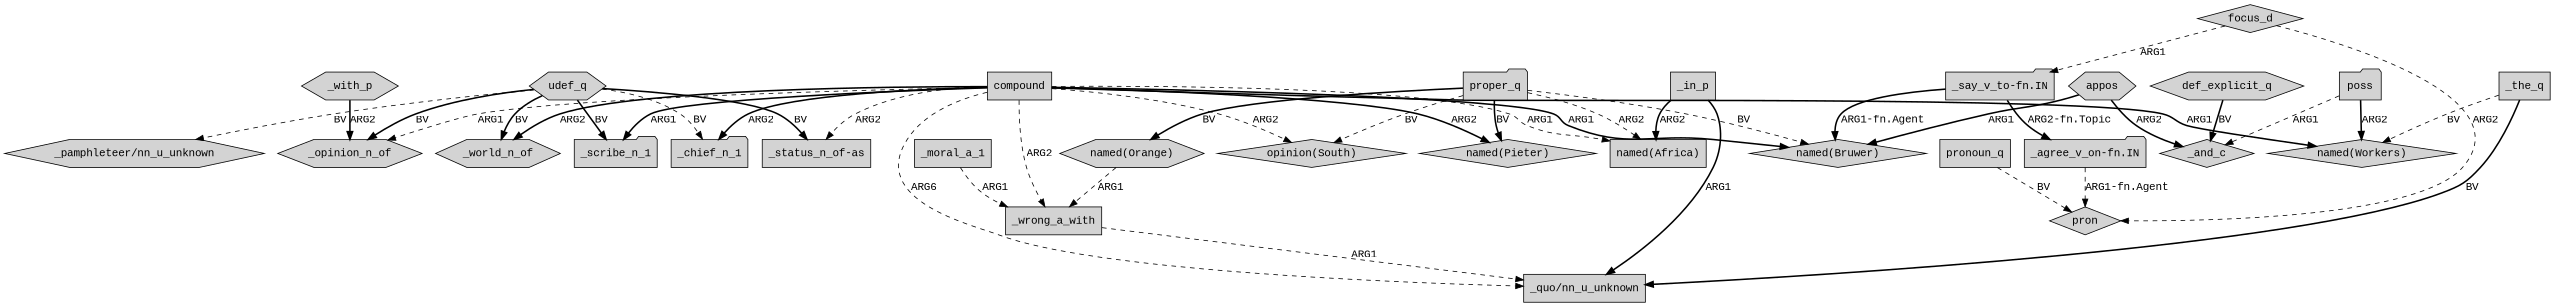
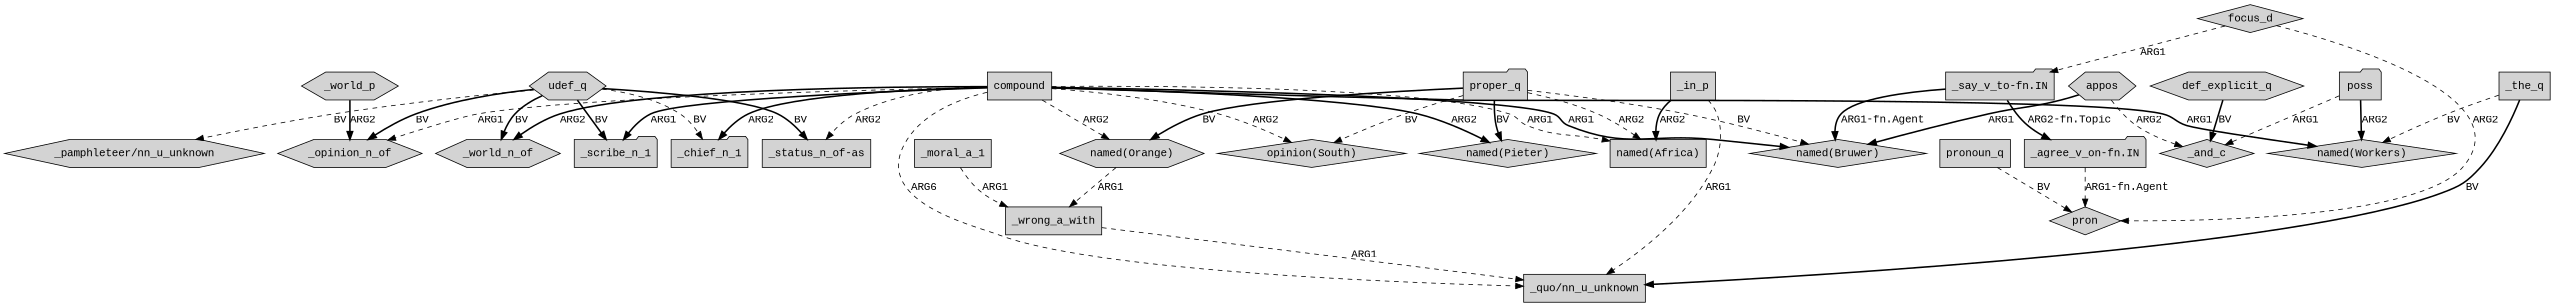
node "_with_p": label "_with_p" -> "_world_p"
edge "appos" -> "_and_c": style bold -> dashed
edge "compound" -> "_wrong_a_with": now "compound" -> "named(Orange)"
edge "_in_p" -> "_quo/nn_u_unknown": style bold -> dashed
